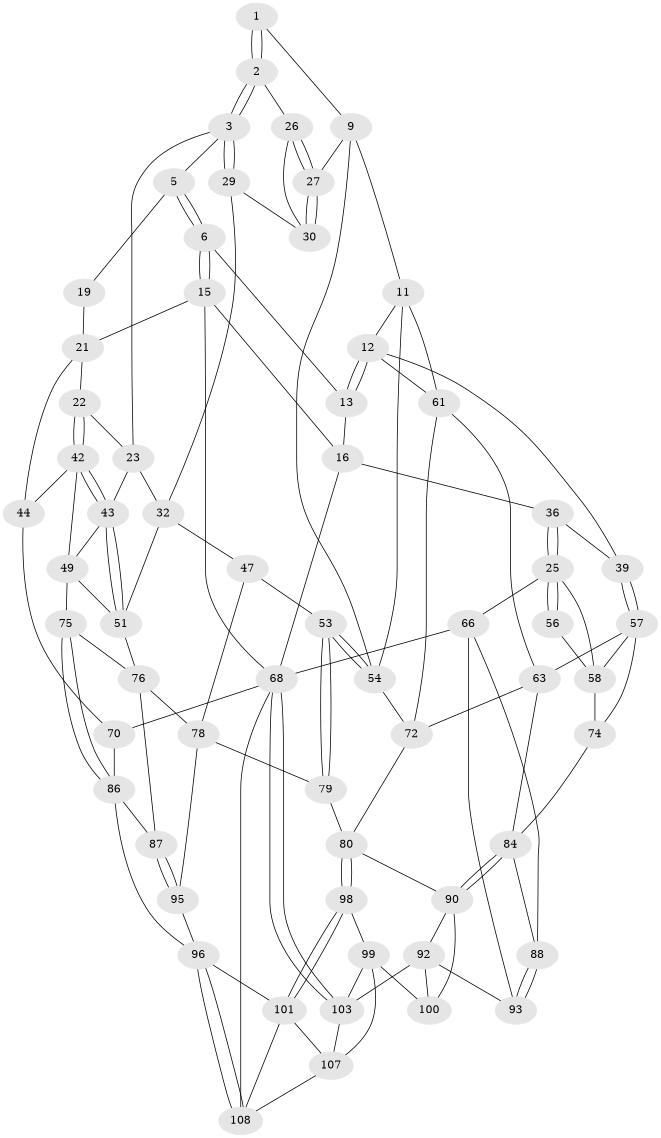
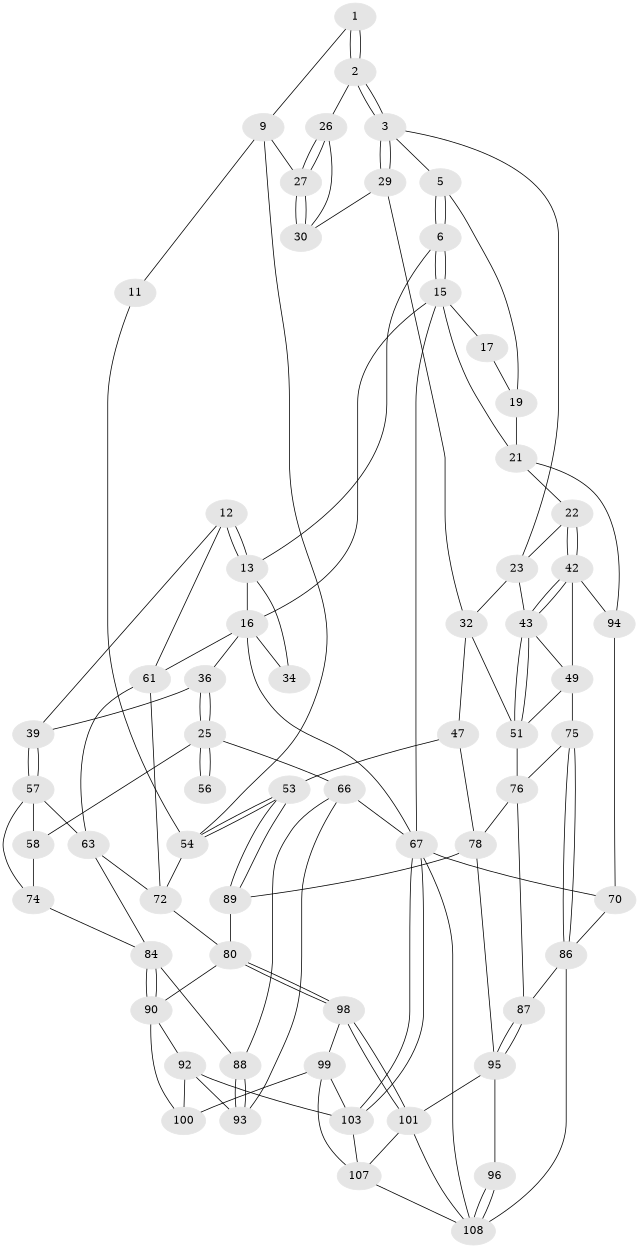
edge "11" -- "12": removed
edge "11" -- "61": now "16" -- "61"
node "17": added
node "44": label "44" -> "94"
edge "56" -- "58": removed
node "68": label "68" -> "67"
node "34": added
node "79": label "79" -> "89"
edge "86" -- "96": now "86" -- "108"
edge "96" -- "101": now "95" -- "101"
